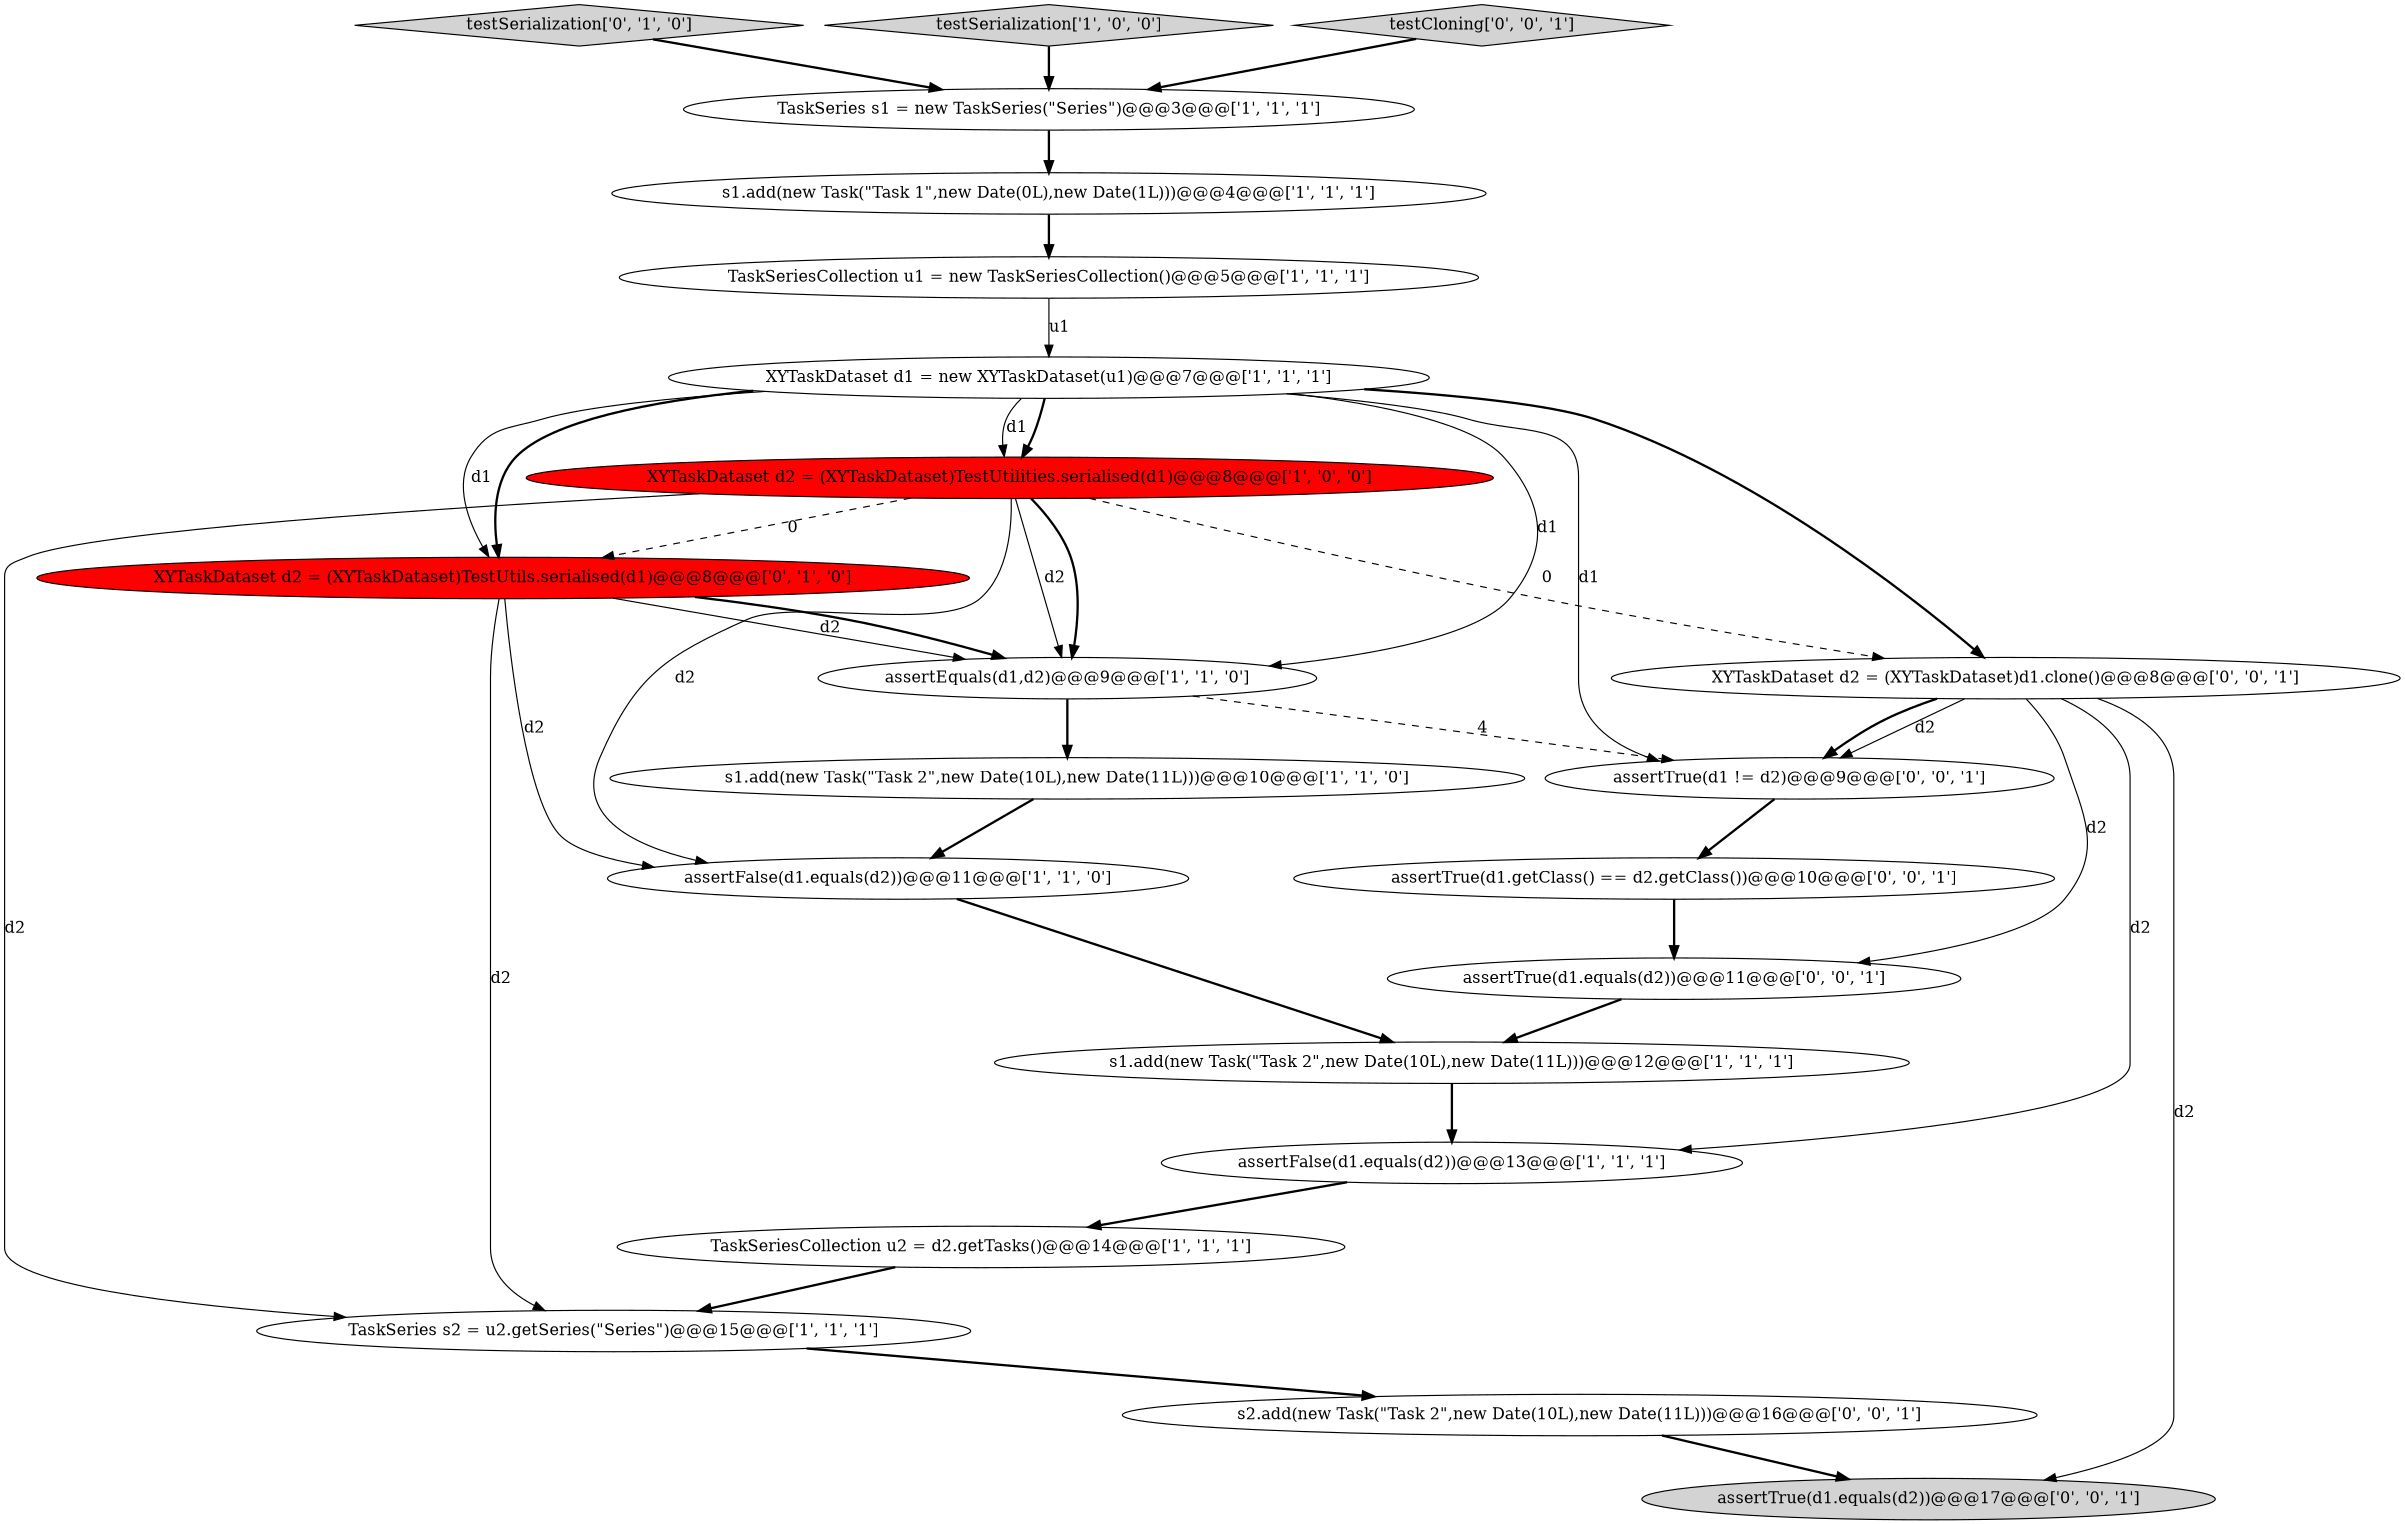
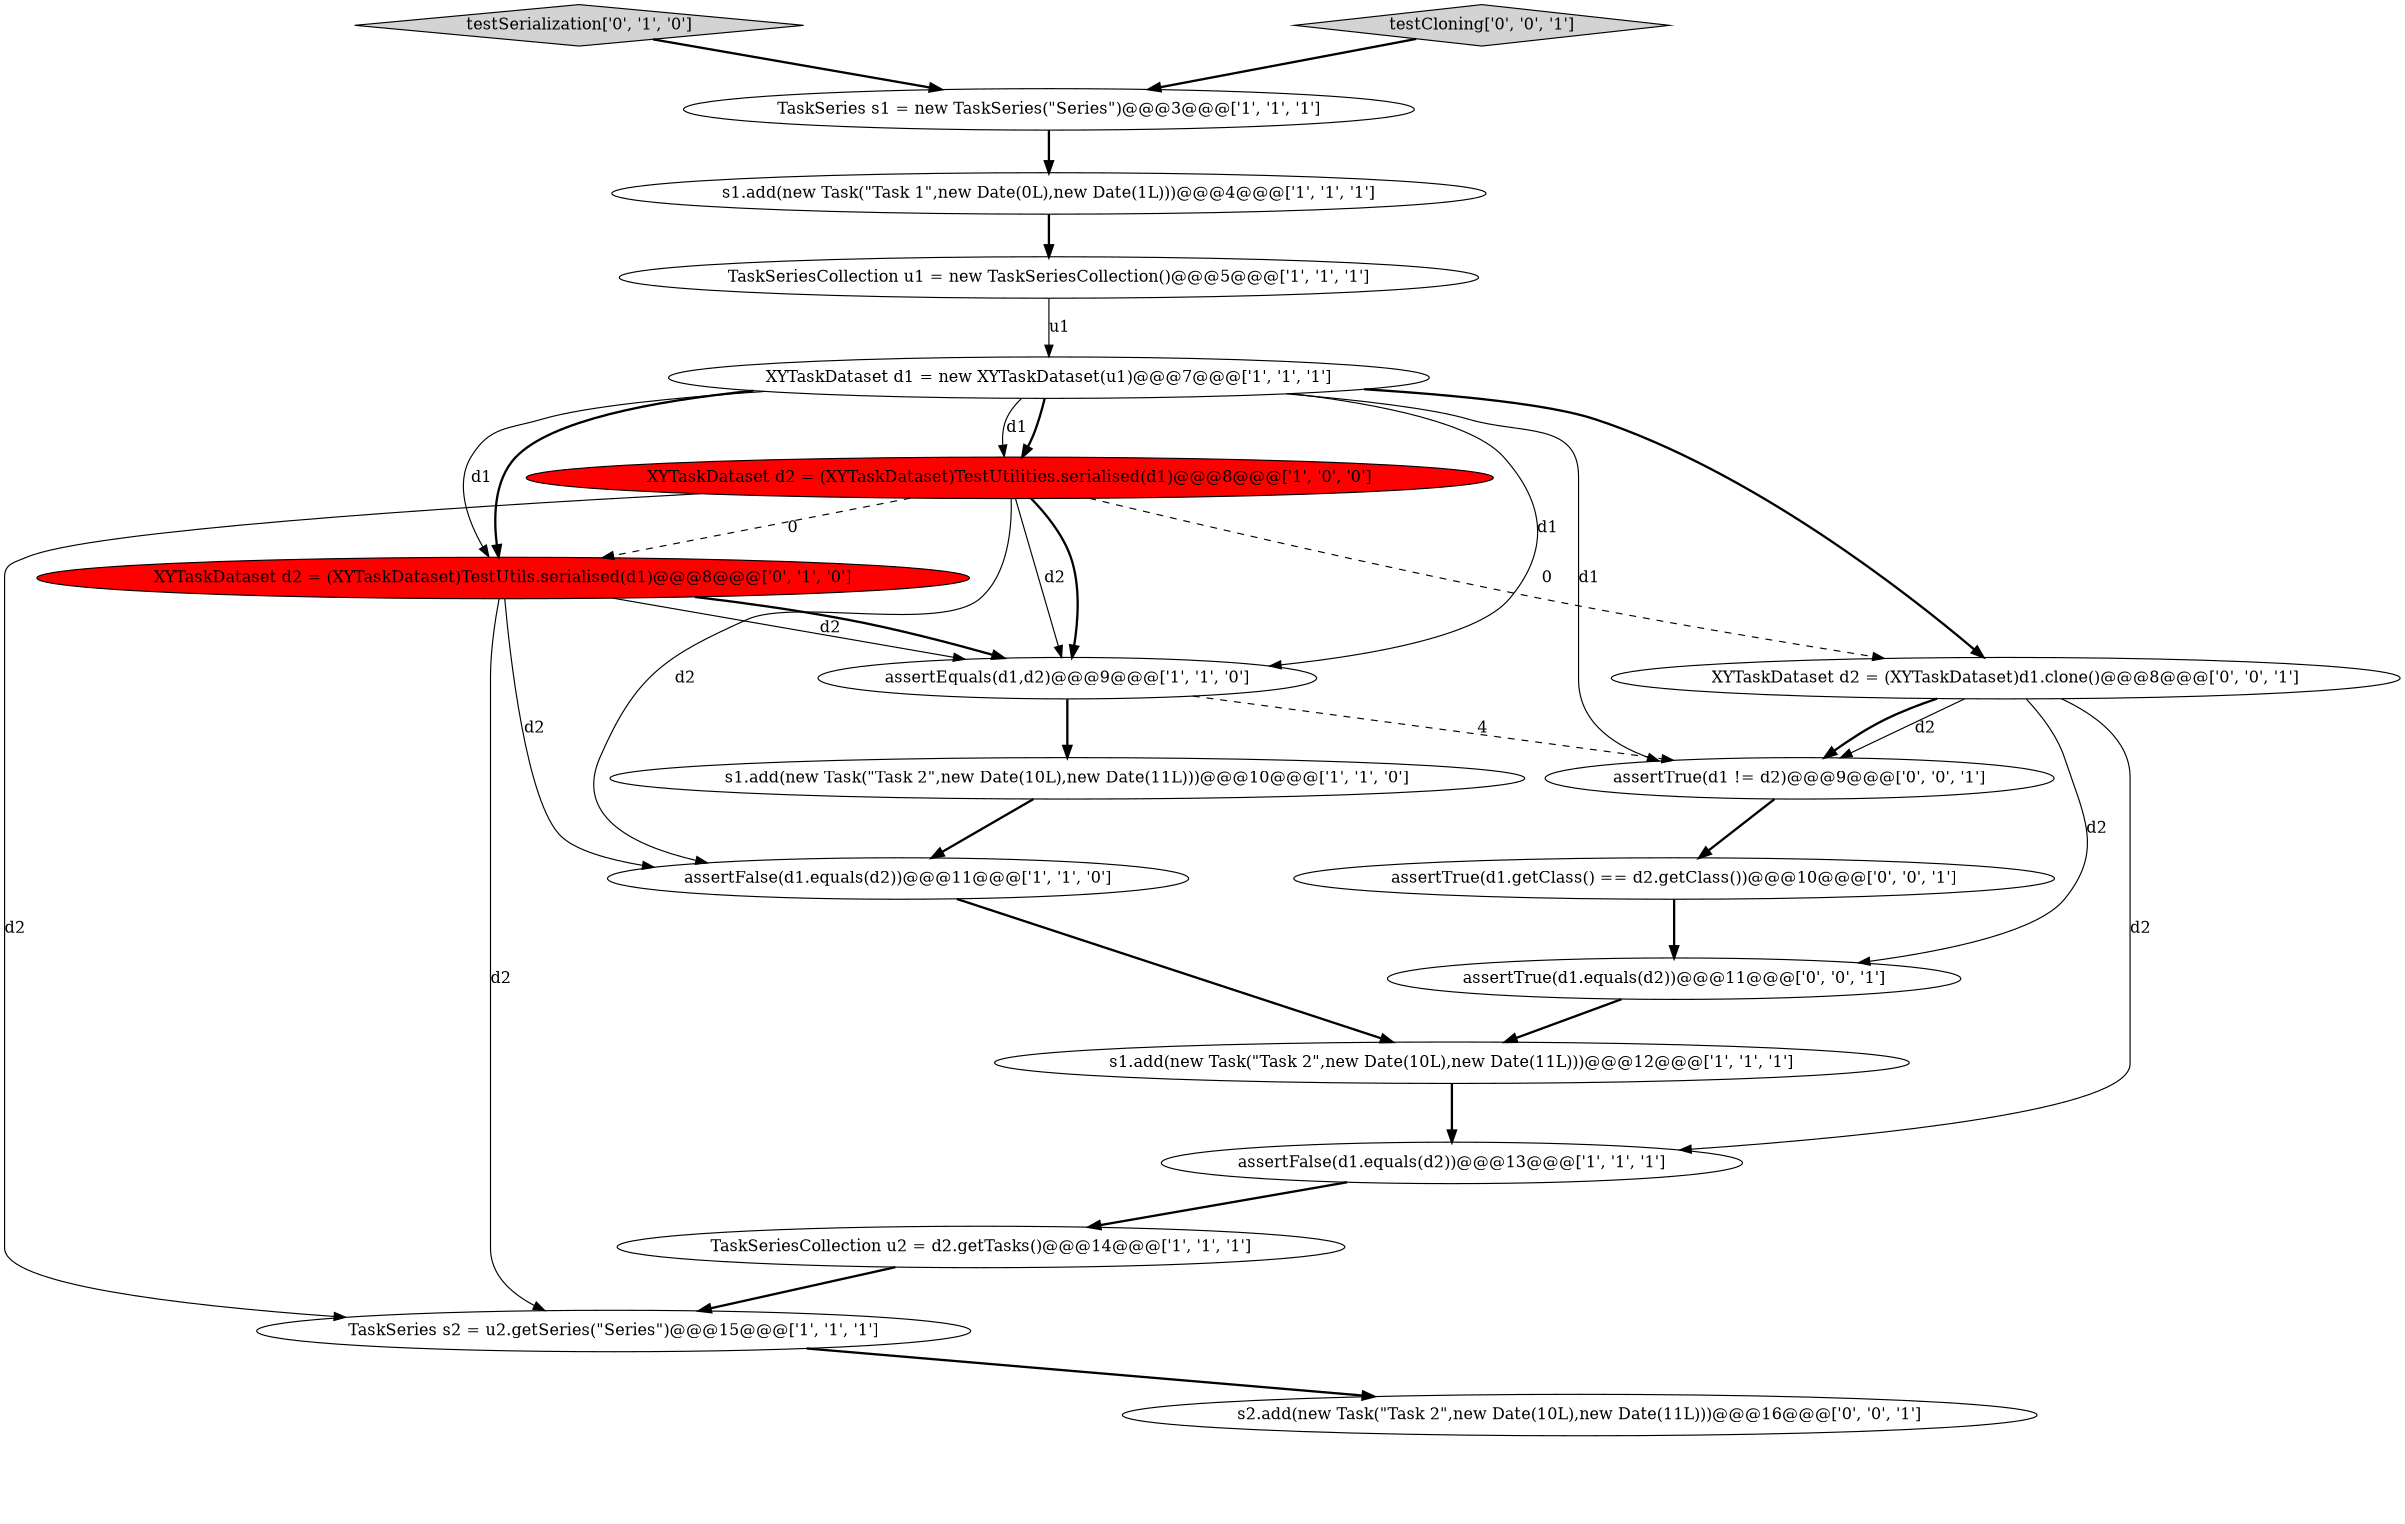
node "testSerialization['1', '0', '0']": removed
node "assertTrue(d1.equals(d2))@@@17@@@['0', '0', '1']": removed
